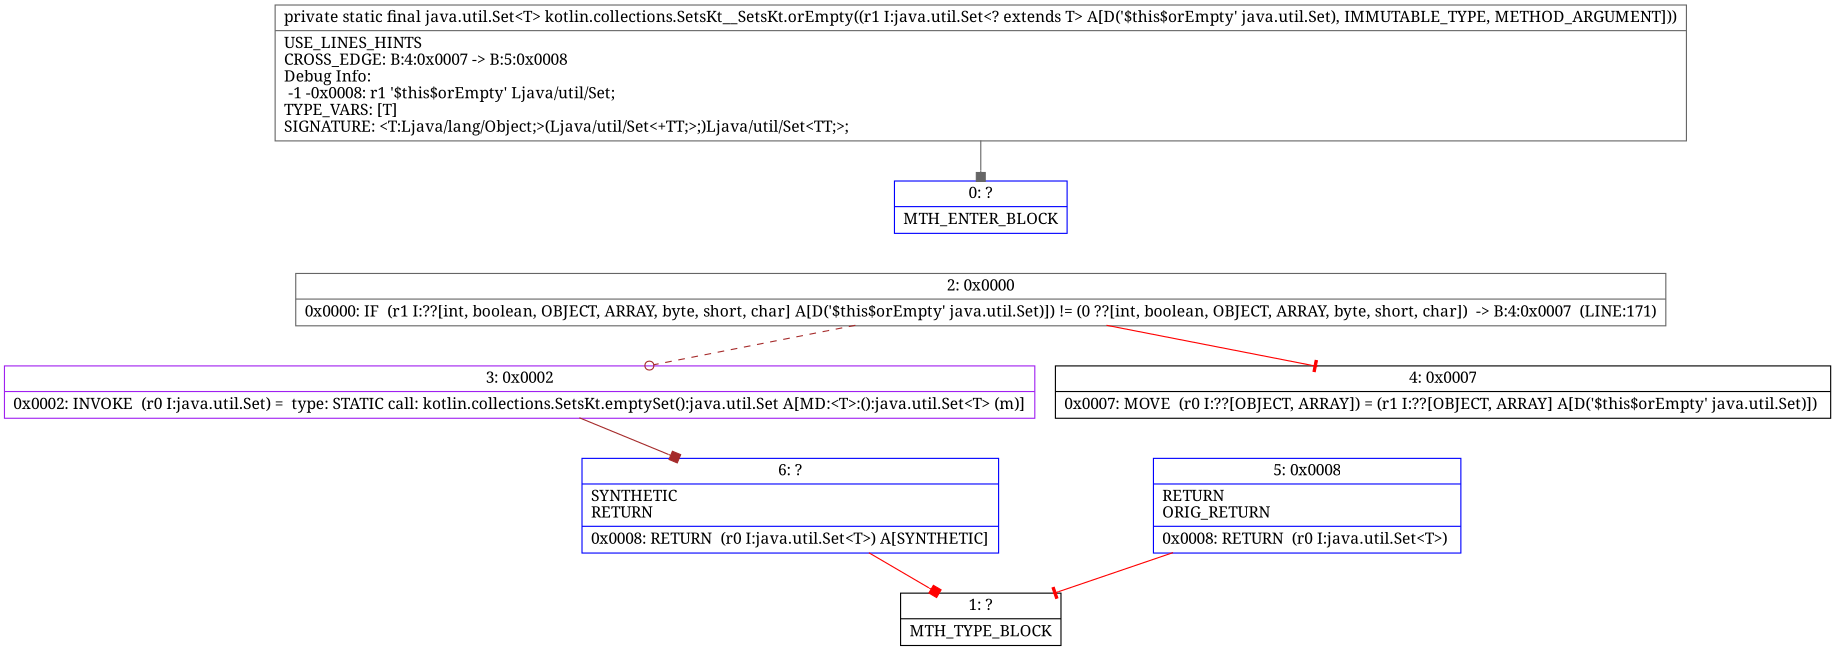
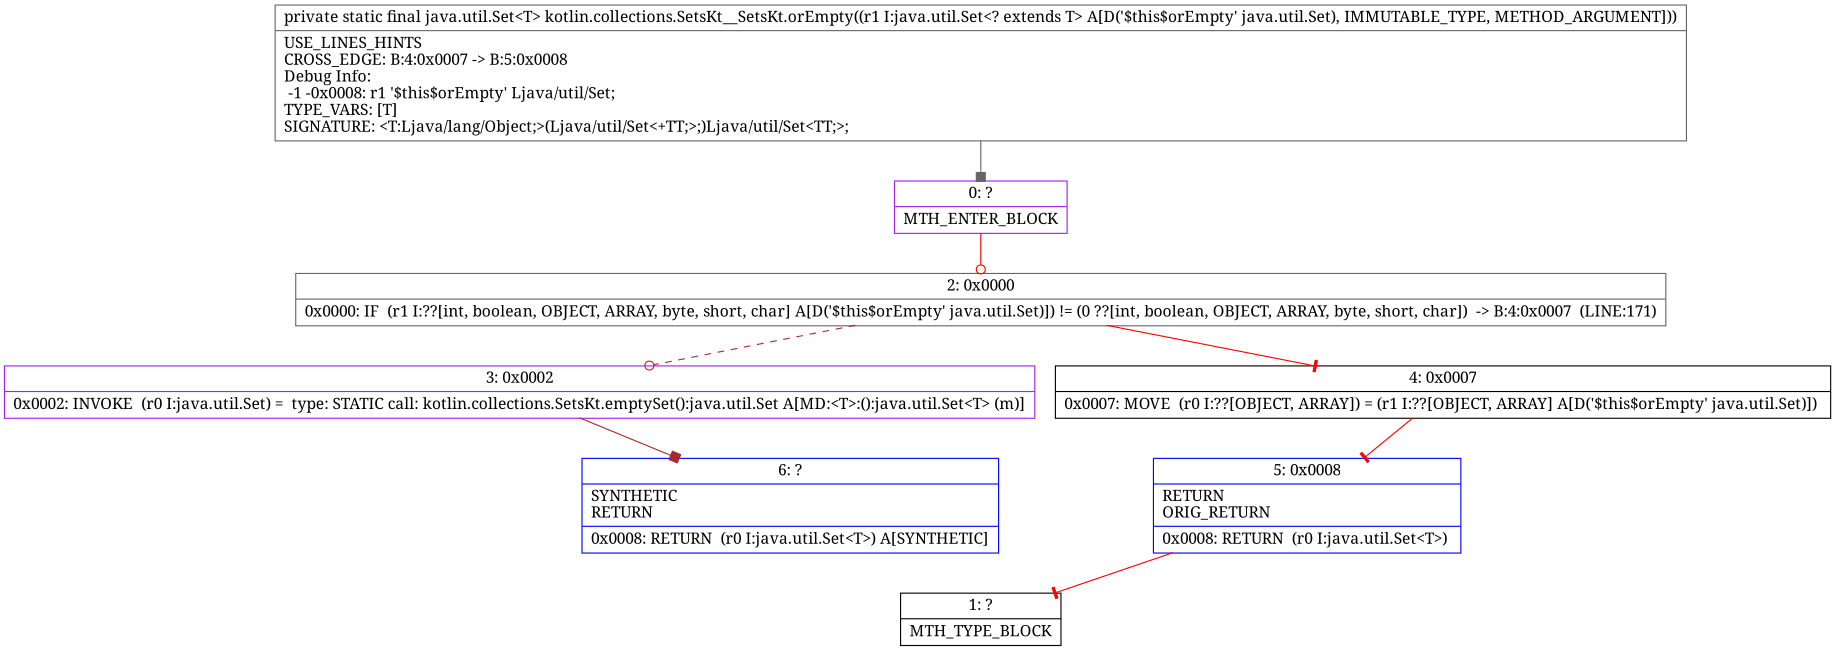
node "0: ?": color blue -> purple
edge "0: ?" -> "2: 0x0000": added
edge "4: 0x0007" -> "5: 0x0008": added
edge "6: ?" -> "1: ?": removed
